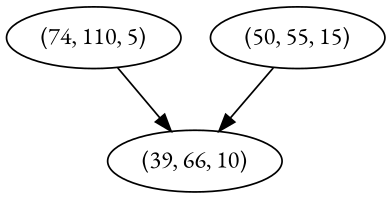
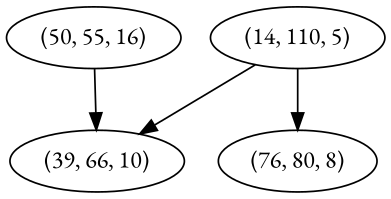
node "(74, 110, 5)": label "(74, 110, 5)" -> "(14, 110, 5)"
node "(50, 55, 15)": label "(50, 55, 15)" -> "(50, 55, 16)"
node "(76, 80, 8)": added
